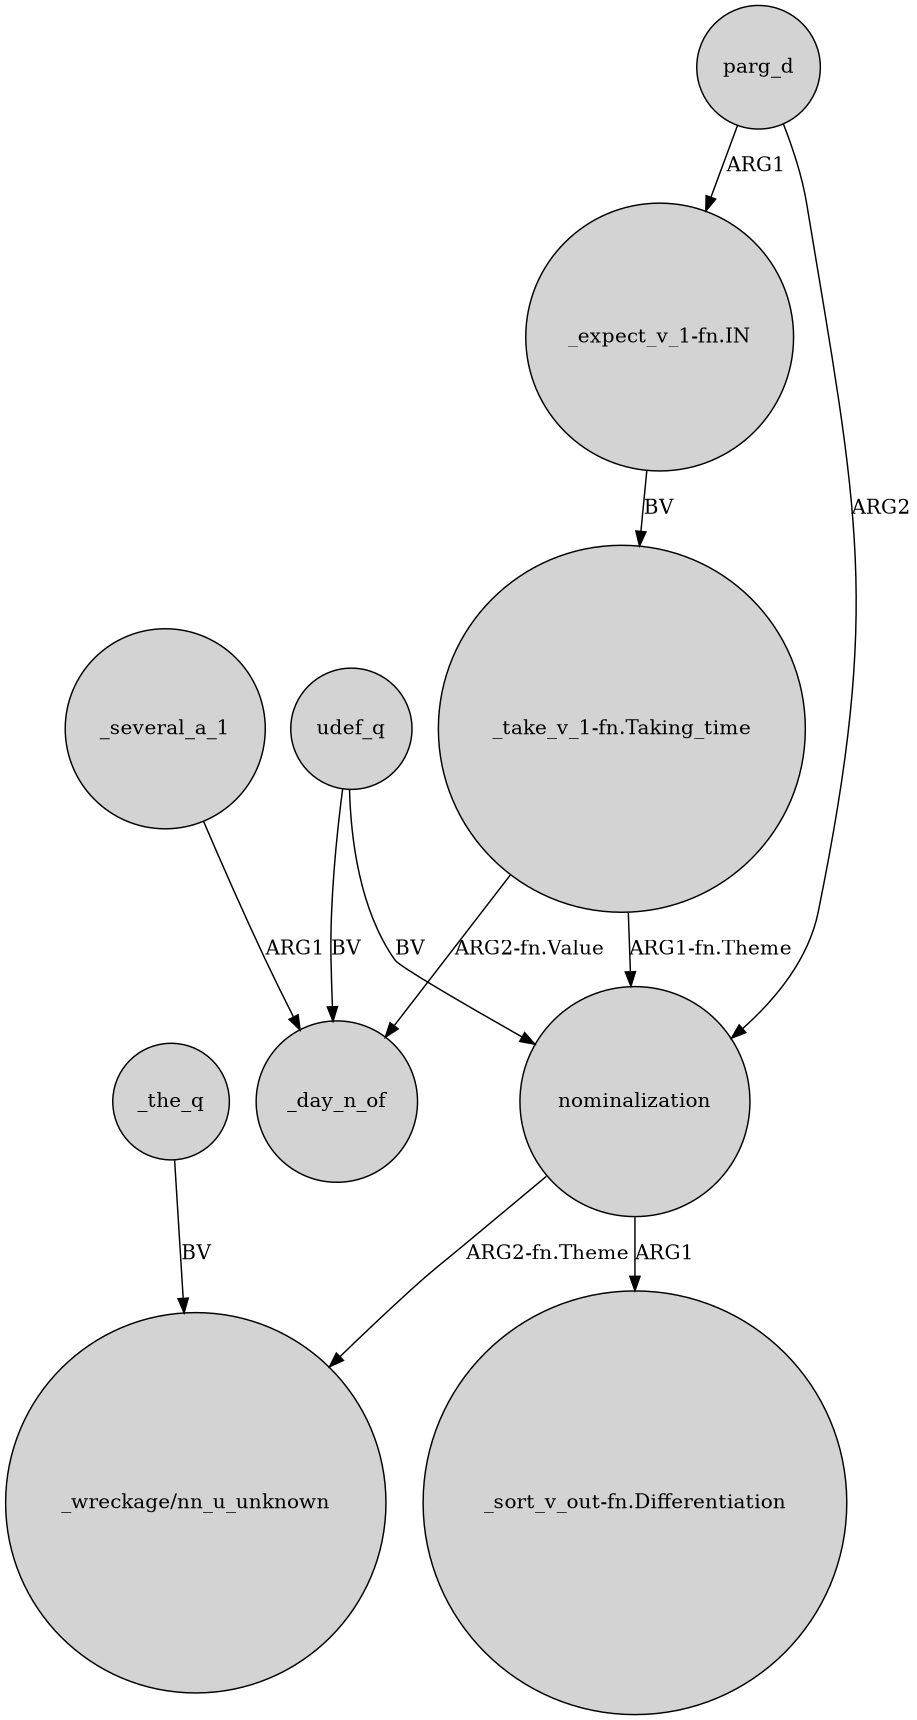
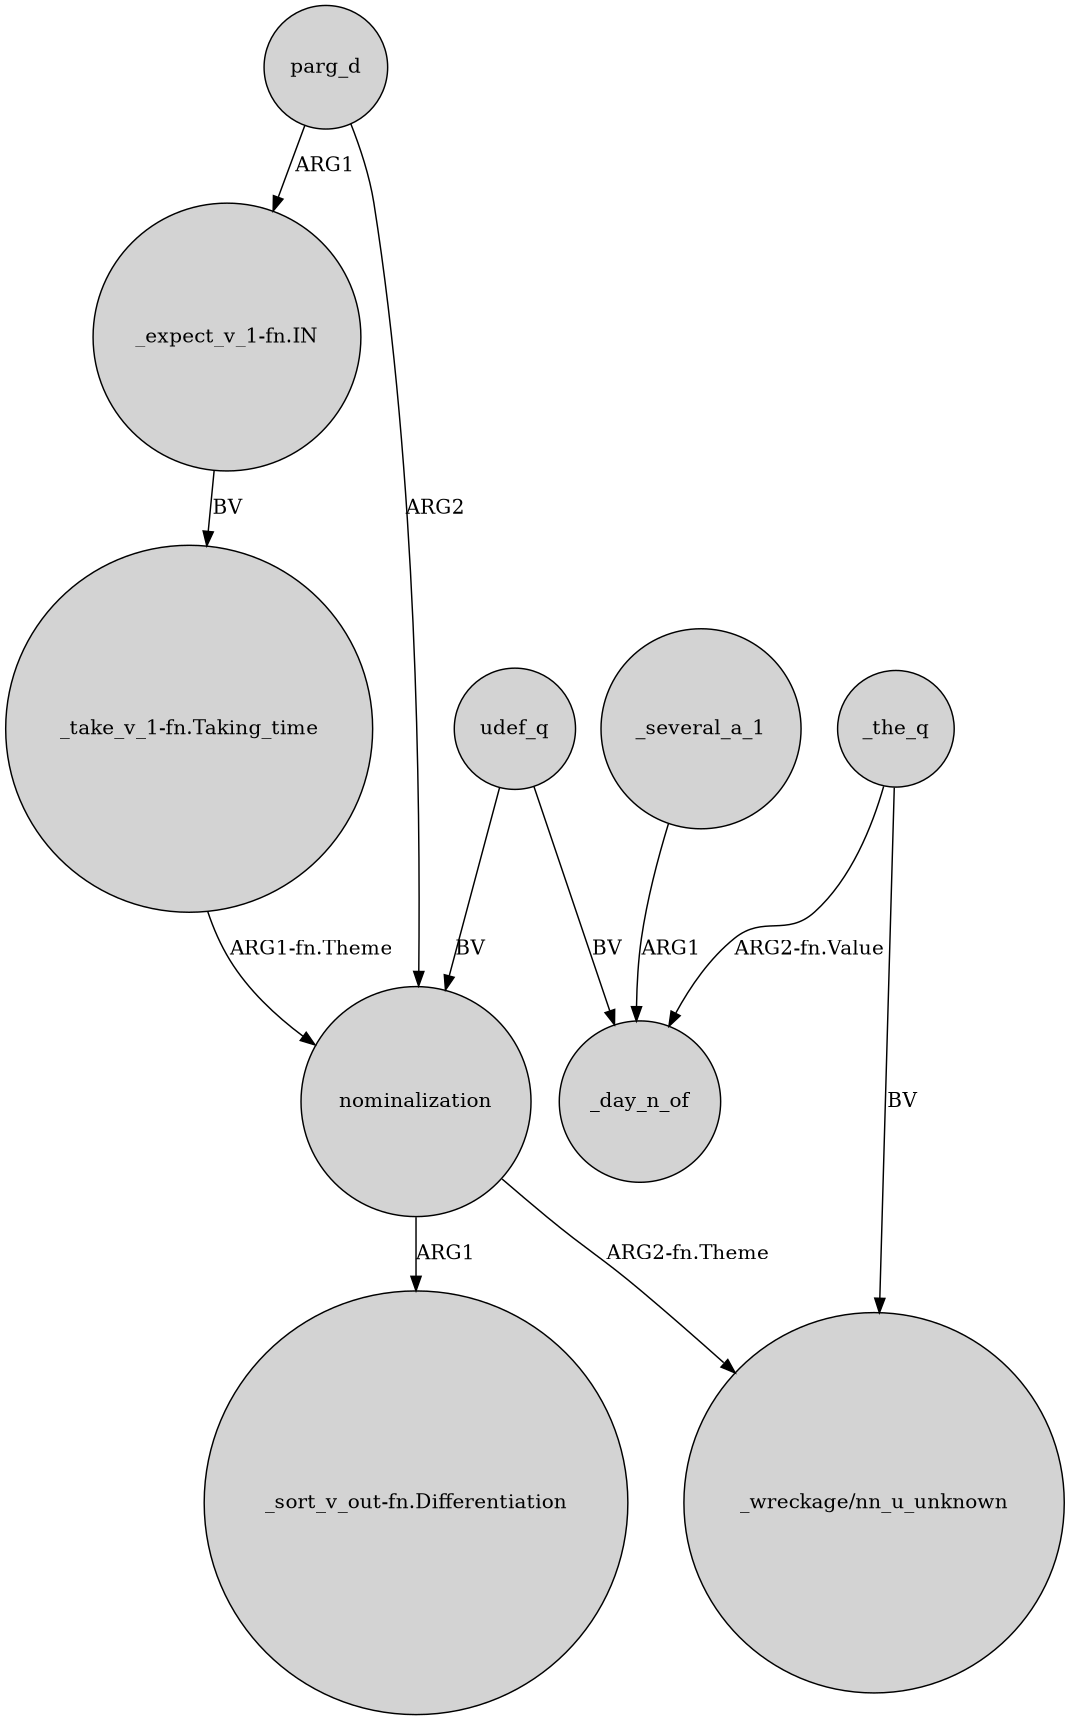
edge "_take_v_1-fn.Taking_time" -> "_day_n_of": now "_the_q" -> "_day_n_of"
